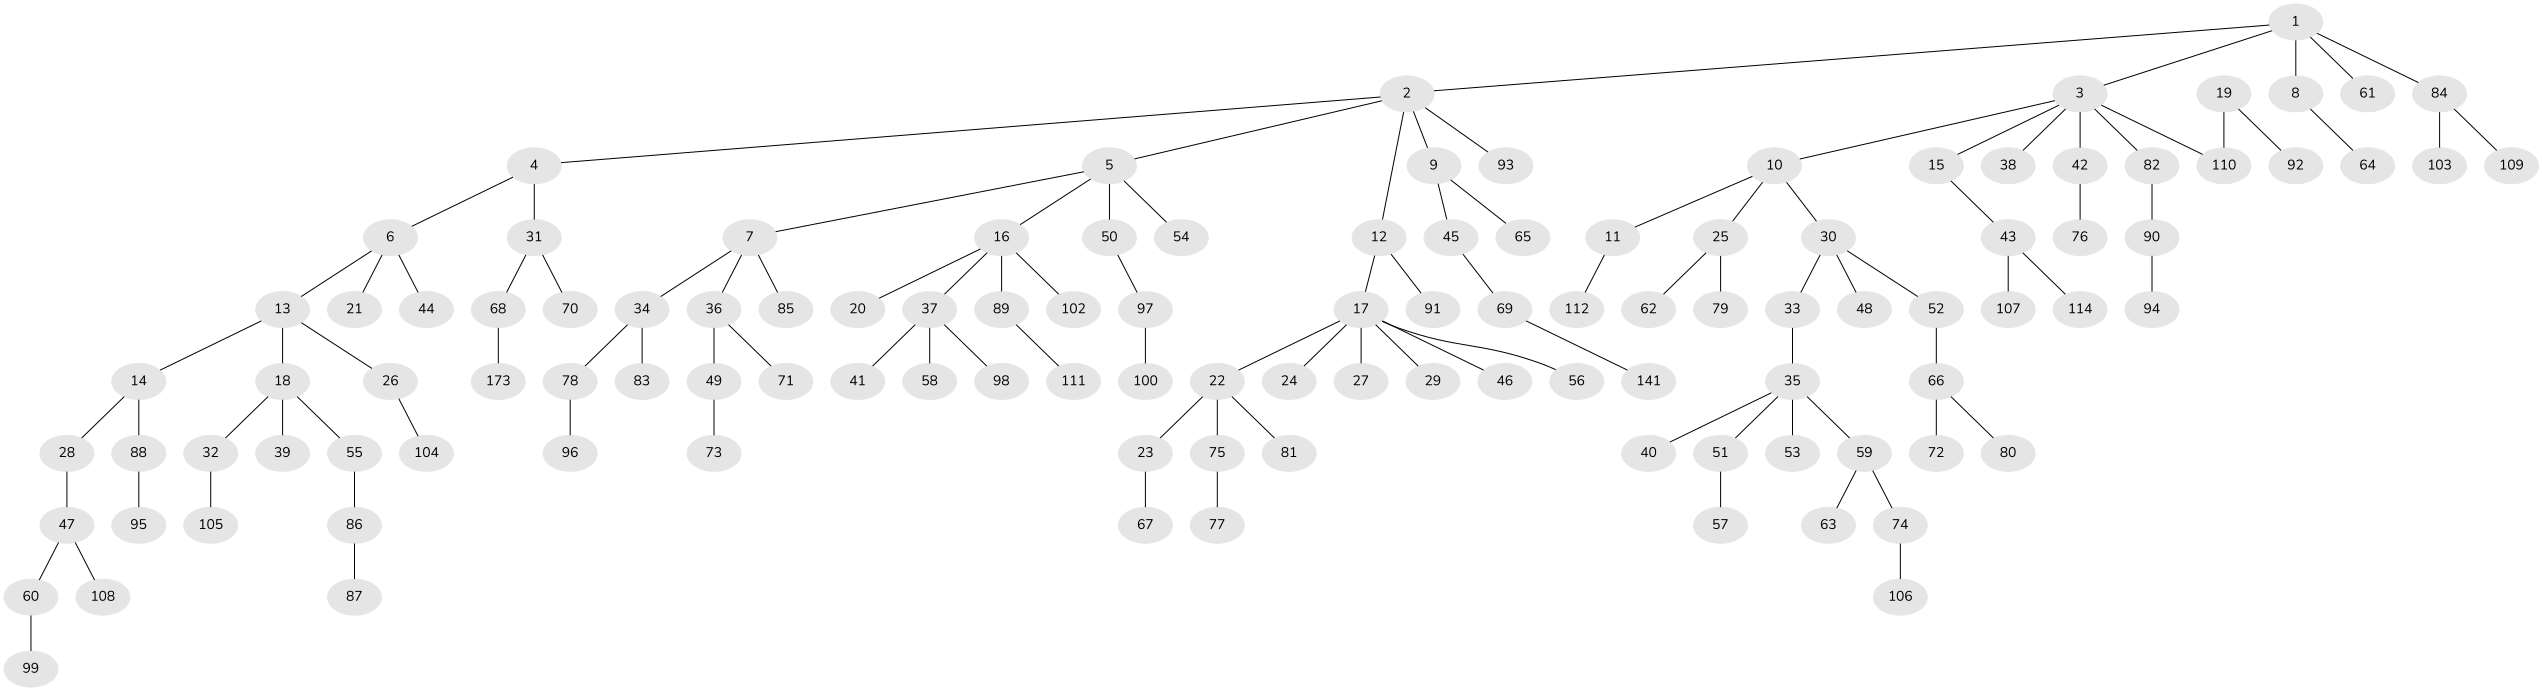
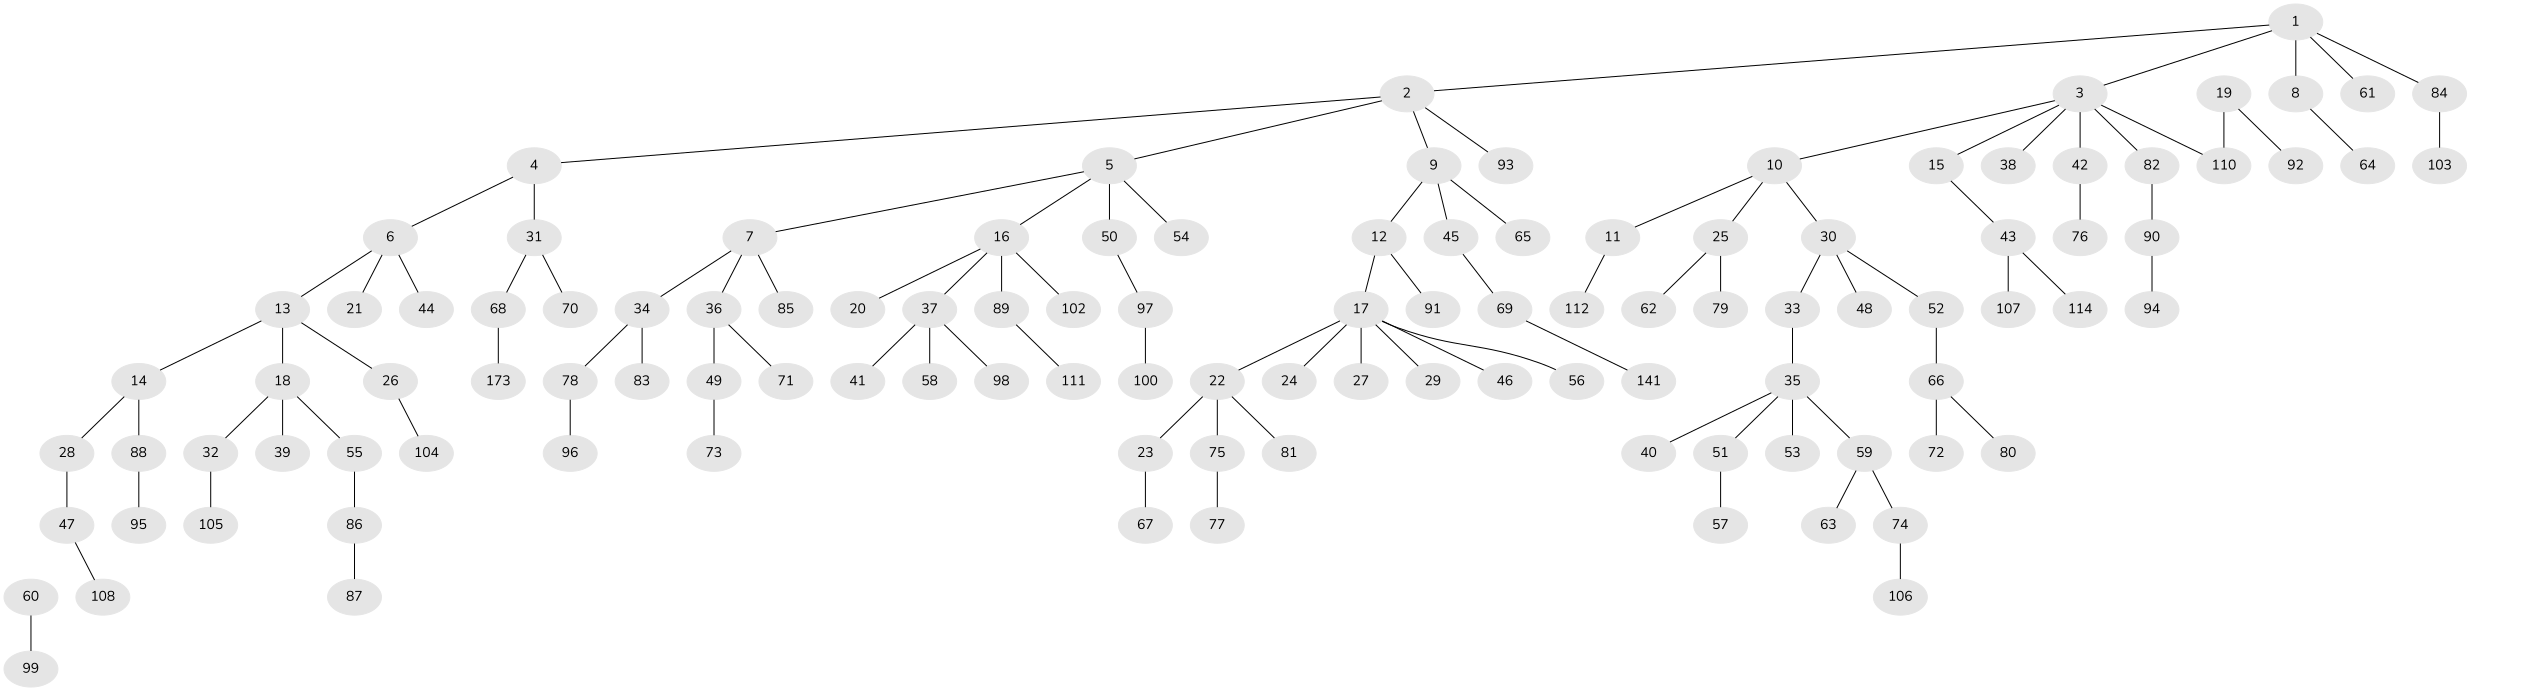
edge "2" -- "12": now "9" -- "12"
node "109": removed
edge "47" -- "60": removed
